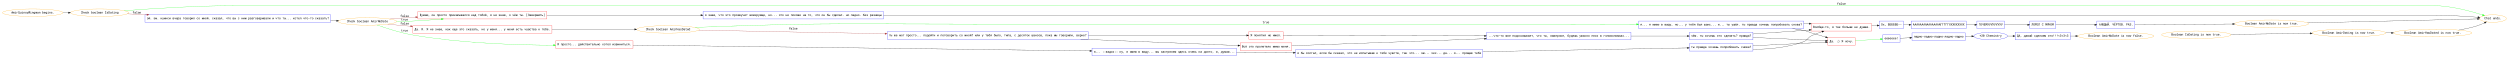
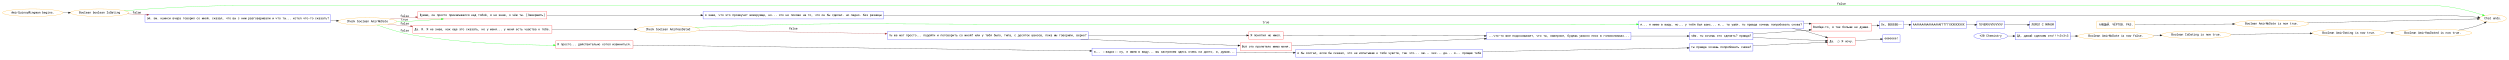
node "Check boolean IsDating": label "Check boolean IsDating" -> "Boolean boolean IsDating"
edge "ЛОРЕЛ С МЯЧОМ" -> "КАЖДЫЙ. ЧЁРТОВ. РАЗ.": removed
node "КАЖДЫЙ. ЧЁРТОВ. РАЗ.": color blue -> orange
edge "Check boolean AmirNoDate" -> "Я просто... действительно хотел извиниться.": label "true" -> "false"
edge "Boolean AmirNoDate is now false." -> "Boolean IsDating is now true.": added
node "ладно-ладно-ладно-ладно-ладно": removed
edge "Да. :) Я хочу." -> "еееееее!": color green -> black
edge "ты правда хочешь попробовать снова?" -> "Вообще-то, я так больше не думаю.": removed
